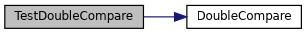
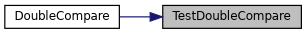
edge "TestDoubleCompare" -> "DoubleCompare": reversed
